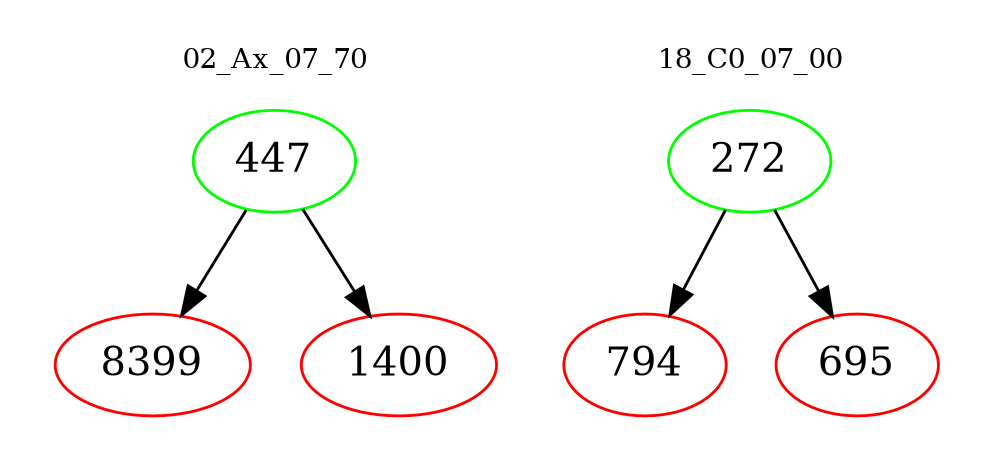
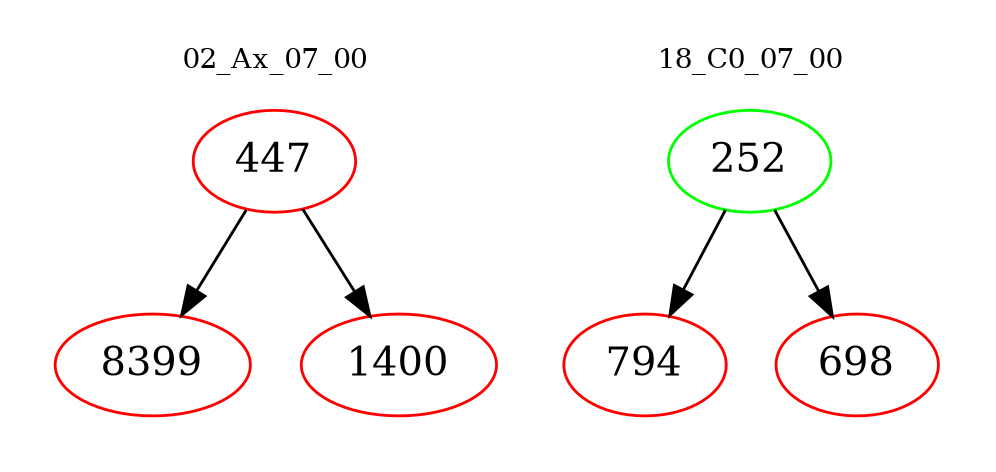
cluster "02_Ax_07_70": label "02_Ax_07_70" -> "02_Ax_07_00"
node "447": color green -> red
node "272": label "272" -> "252"
node "695": label "695" -> "698"
